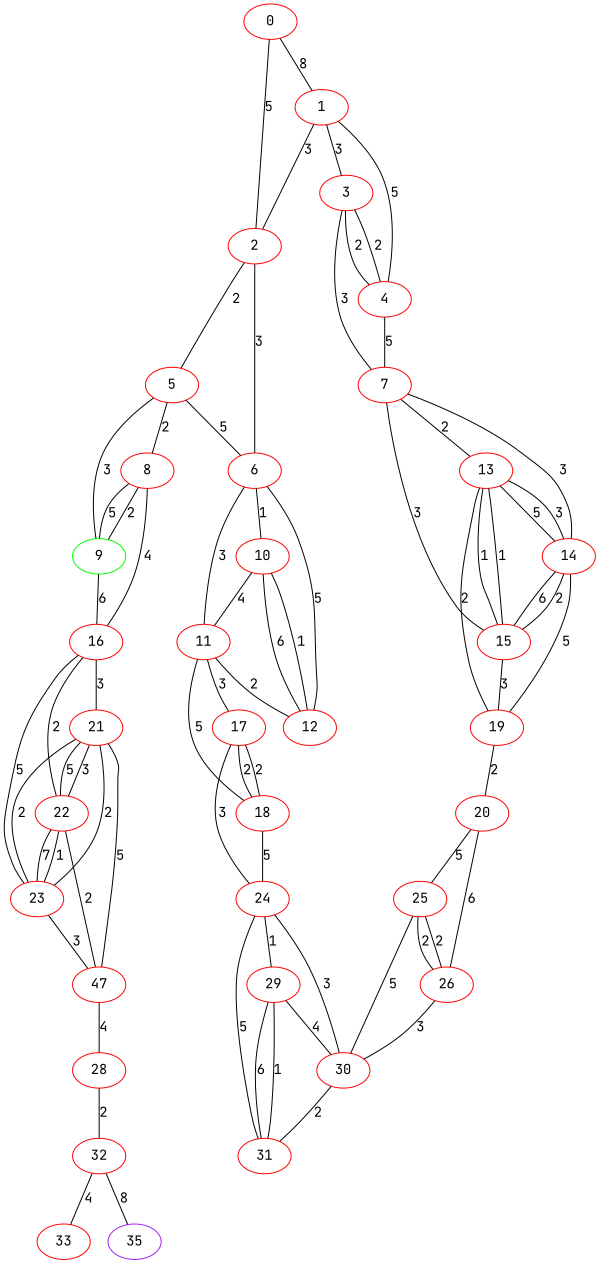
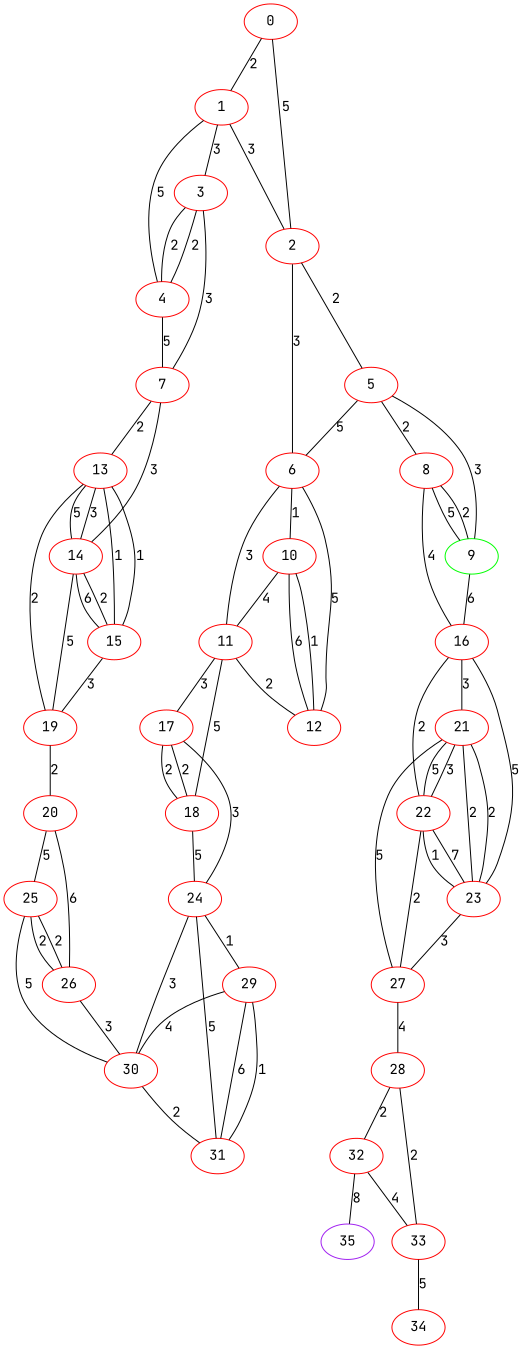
edge "0" -- "1": label "8" -> "2"
edge "7" -- "15": removed, label "3"
node "47": label "47" -> "27"
edge "28" -- "33": added, label "2"
node "34": added
